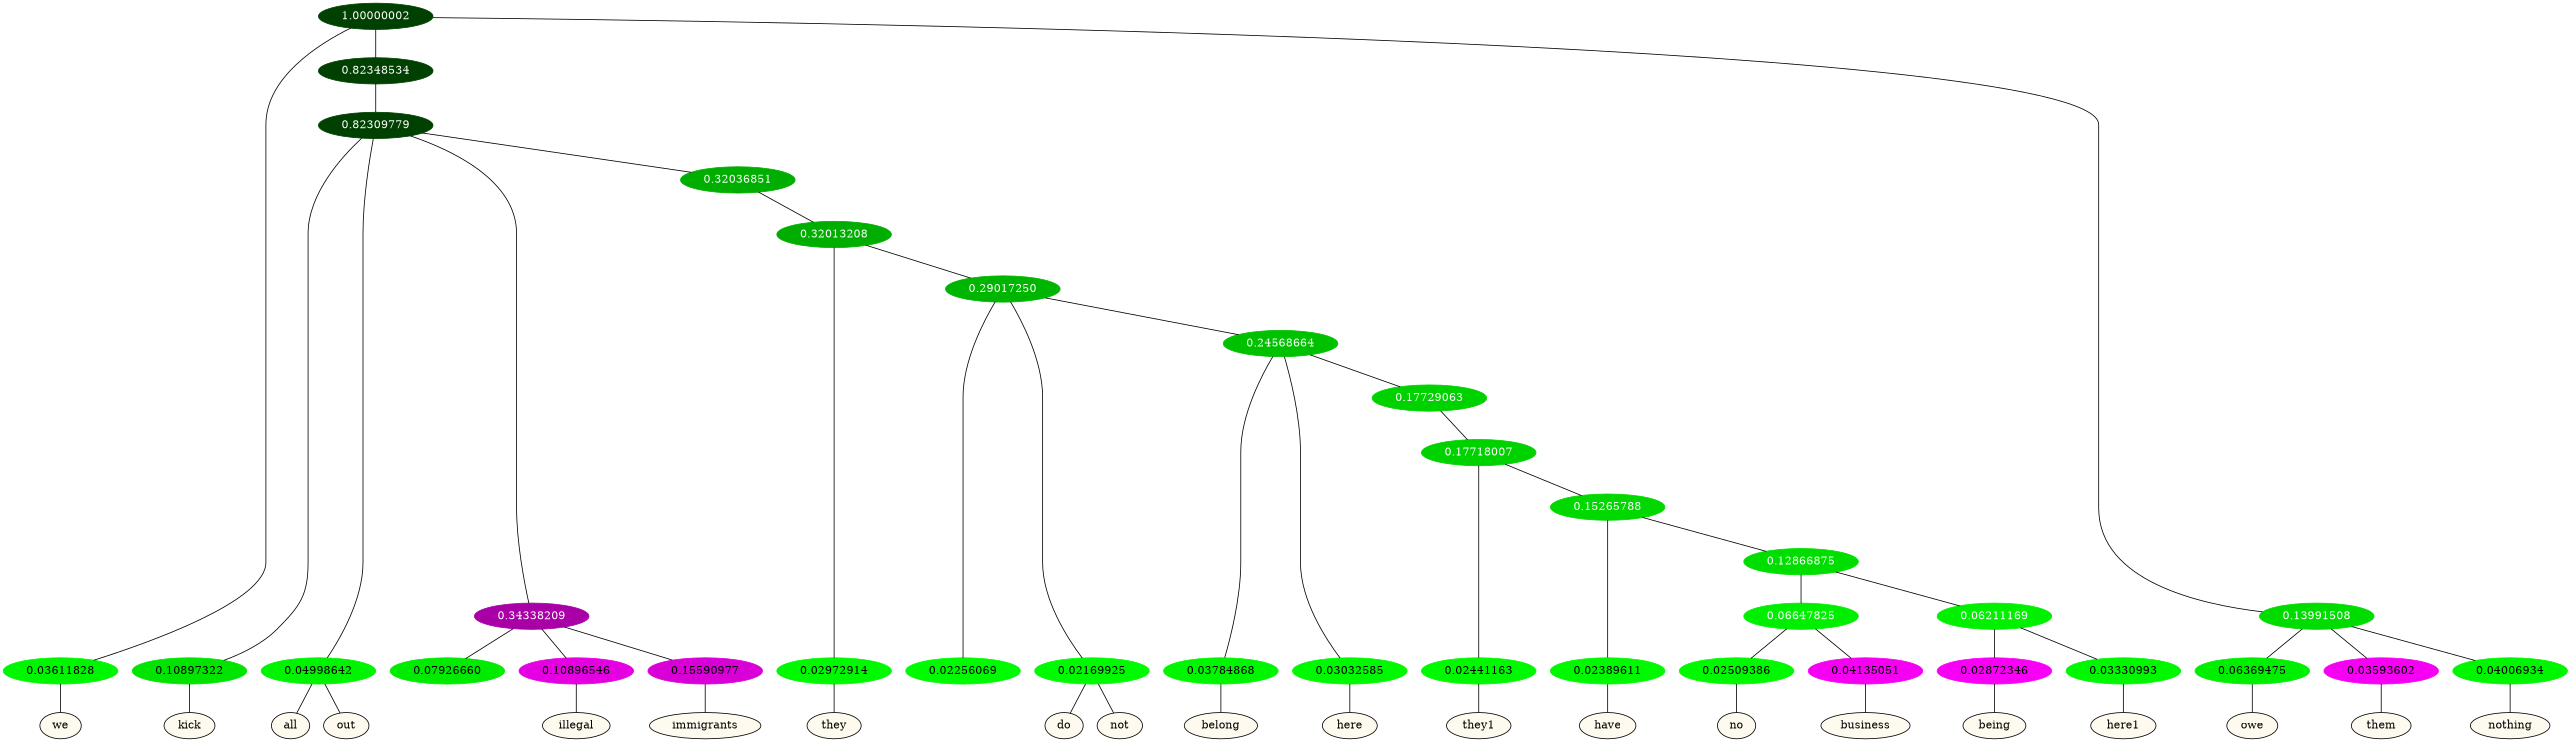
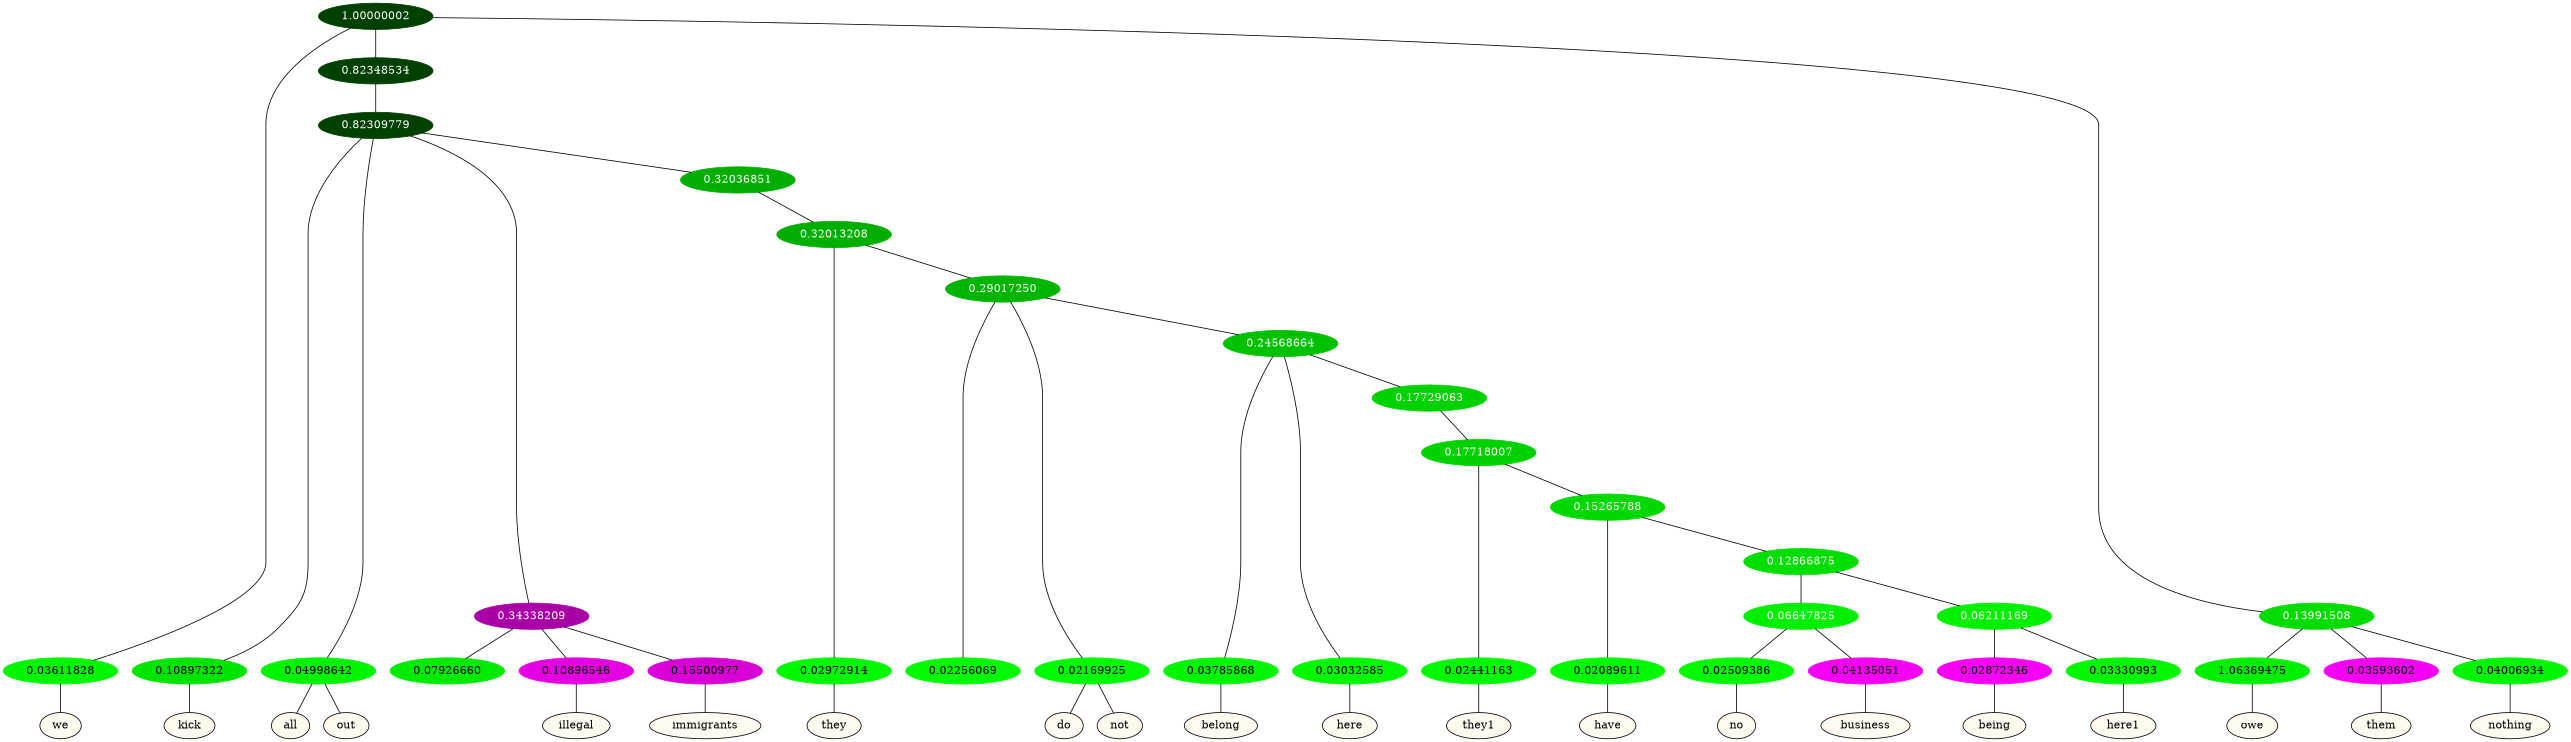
node "0.15590977": label "0.15590977" -> "0.15500977"
node "0.03784868": label "0.03784868" -> "0.03785868"
node "0.02389611": label "0.02389611" -> "0.02089611"
node "0.06369475": label "0.06369475" -> "1.06369475"
